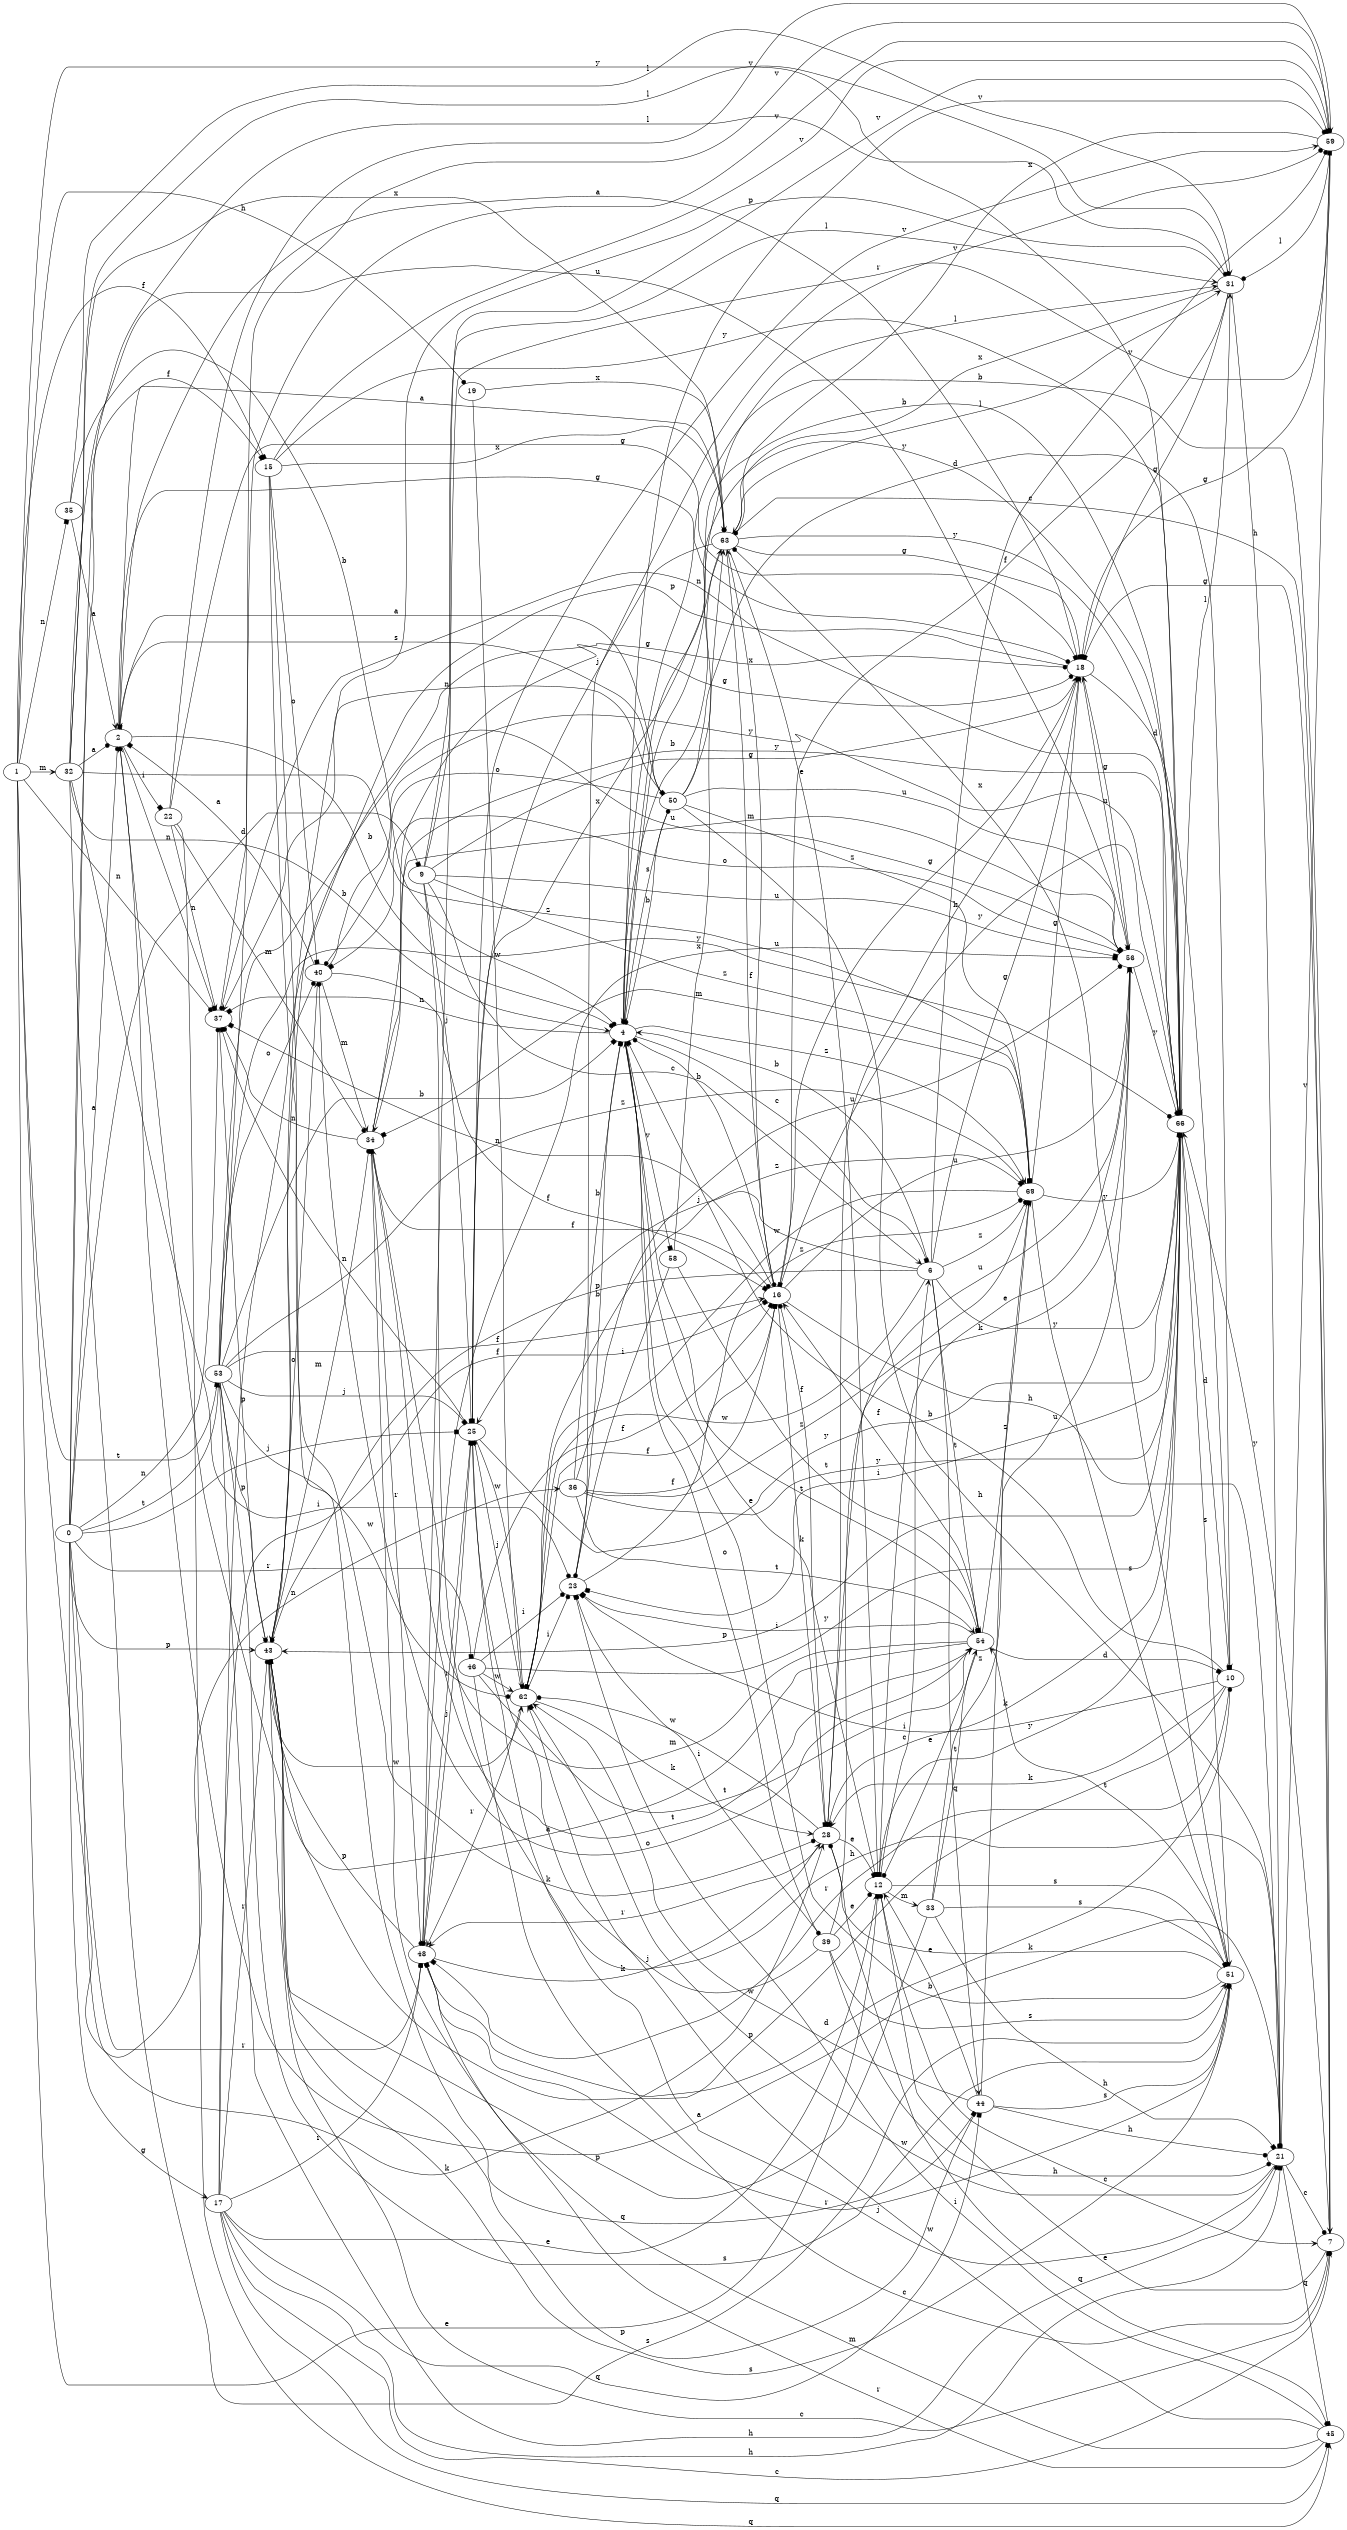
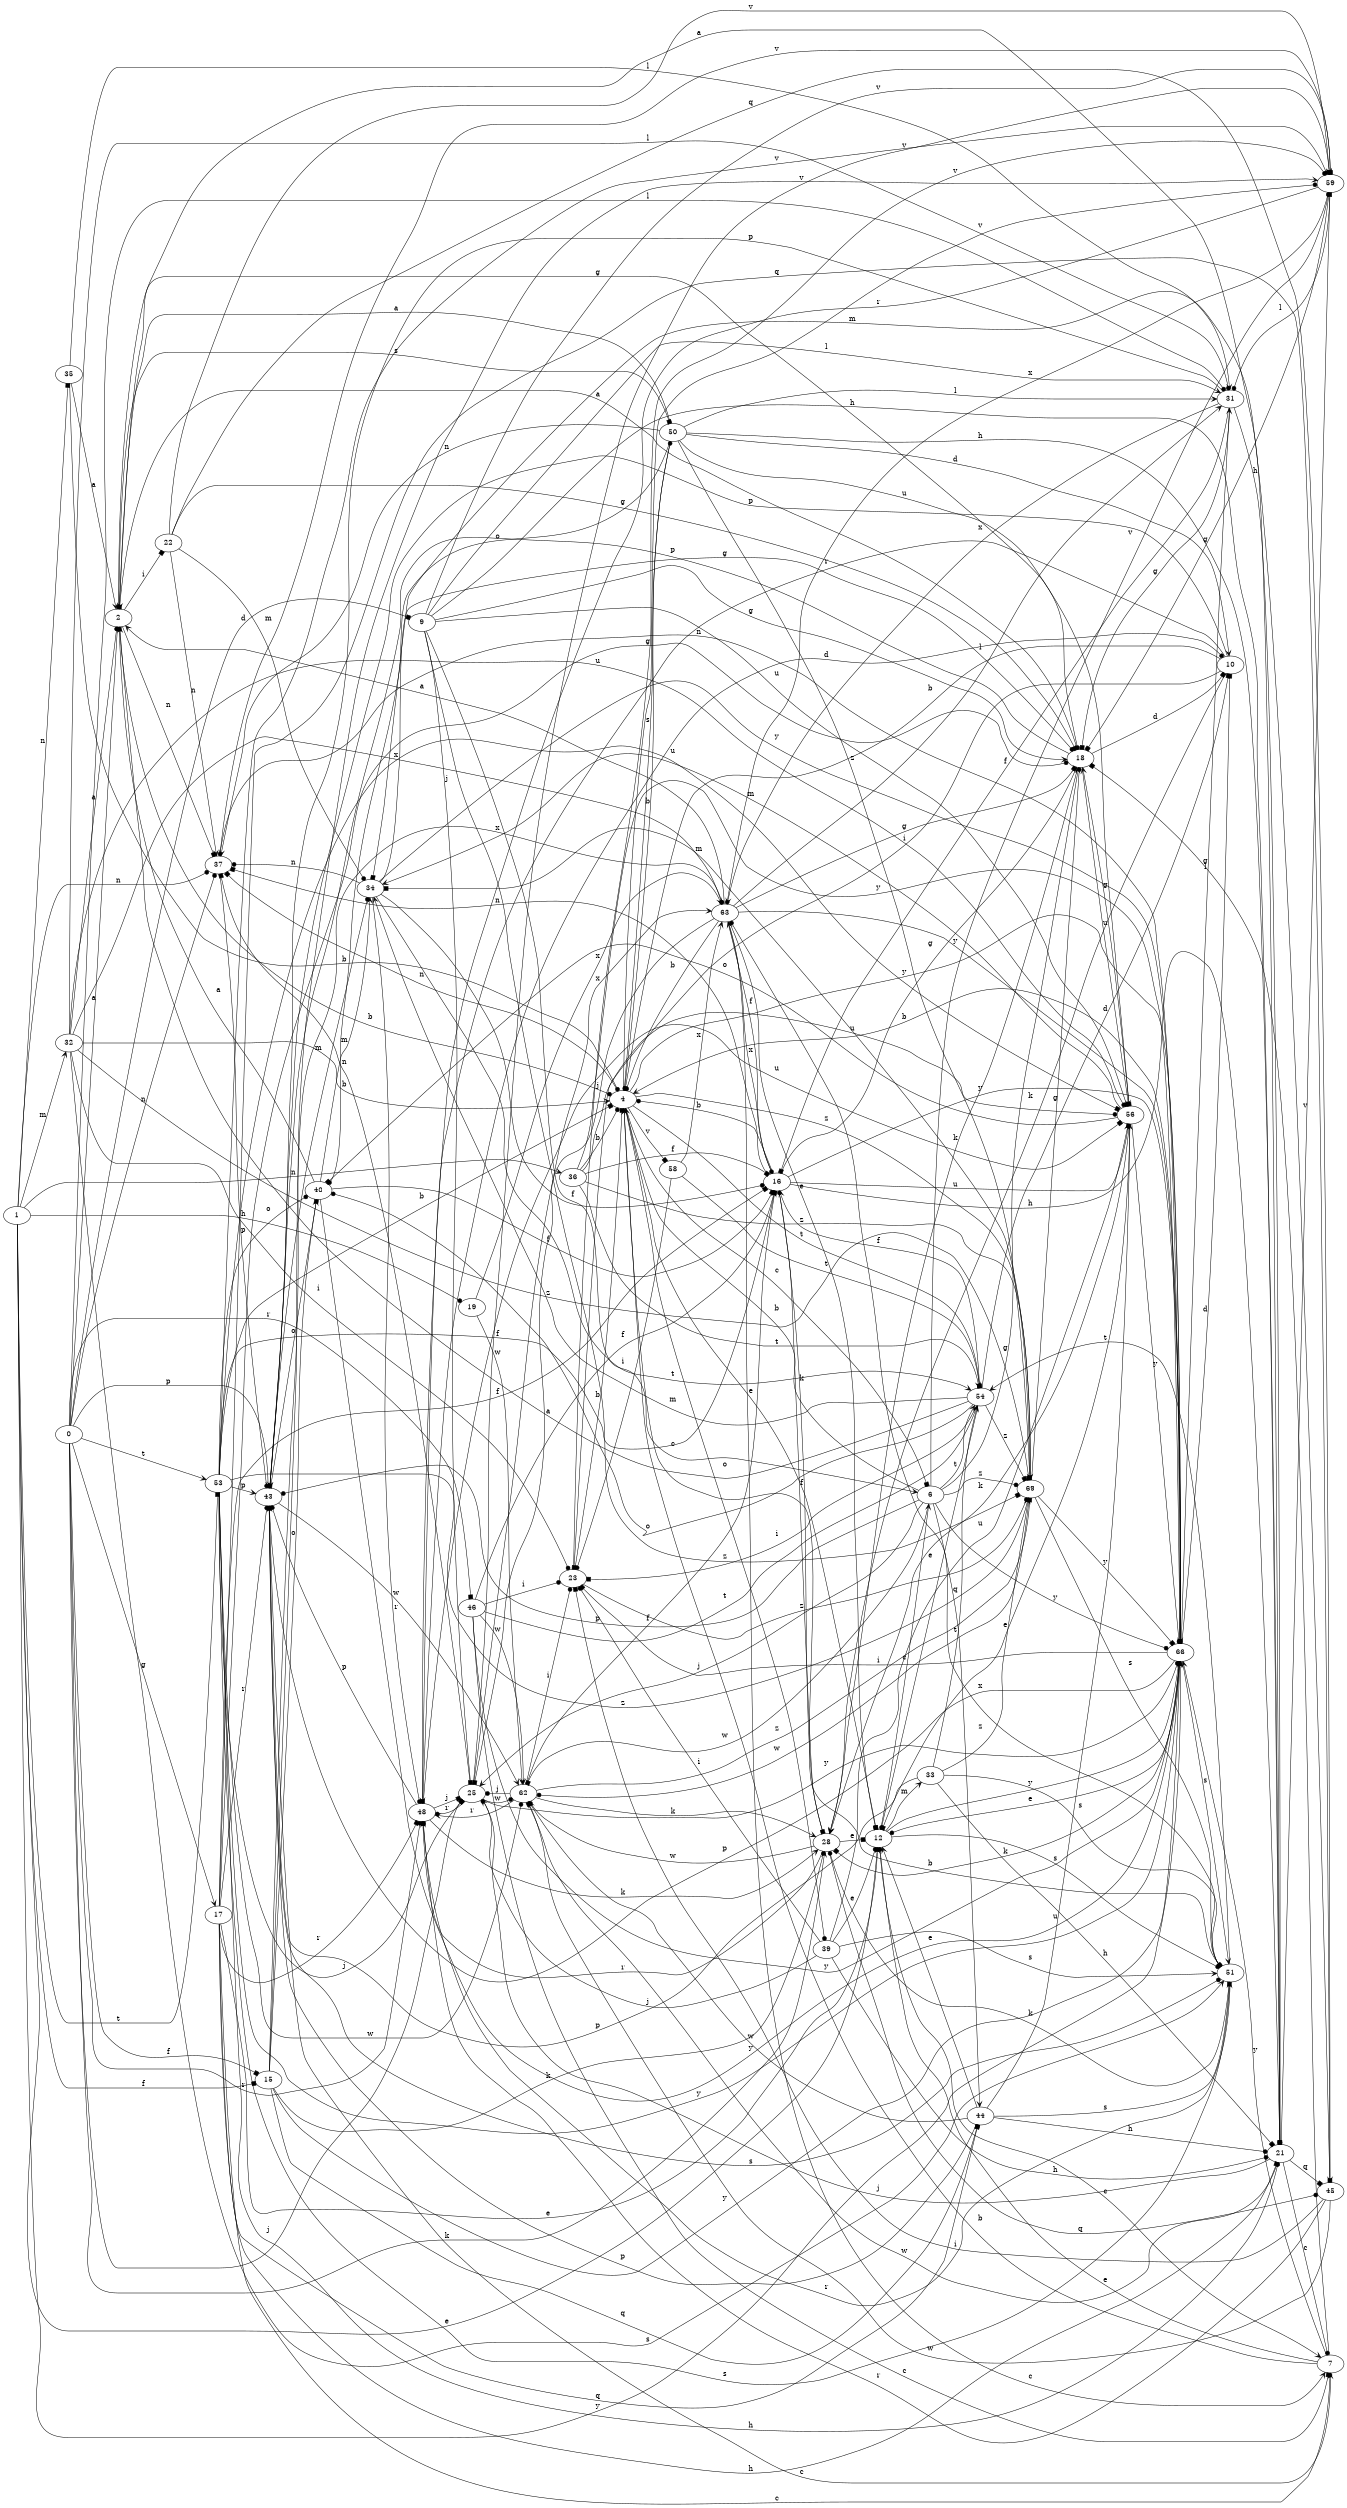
edge "66" -> "12": added, label "e"
